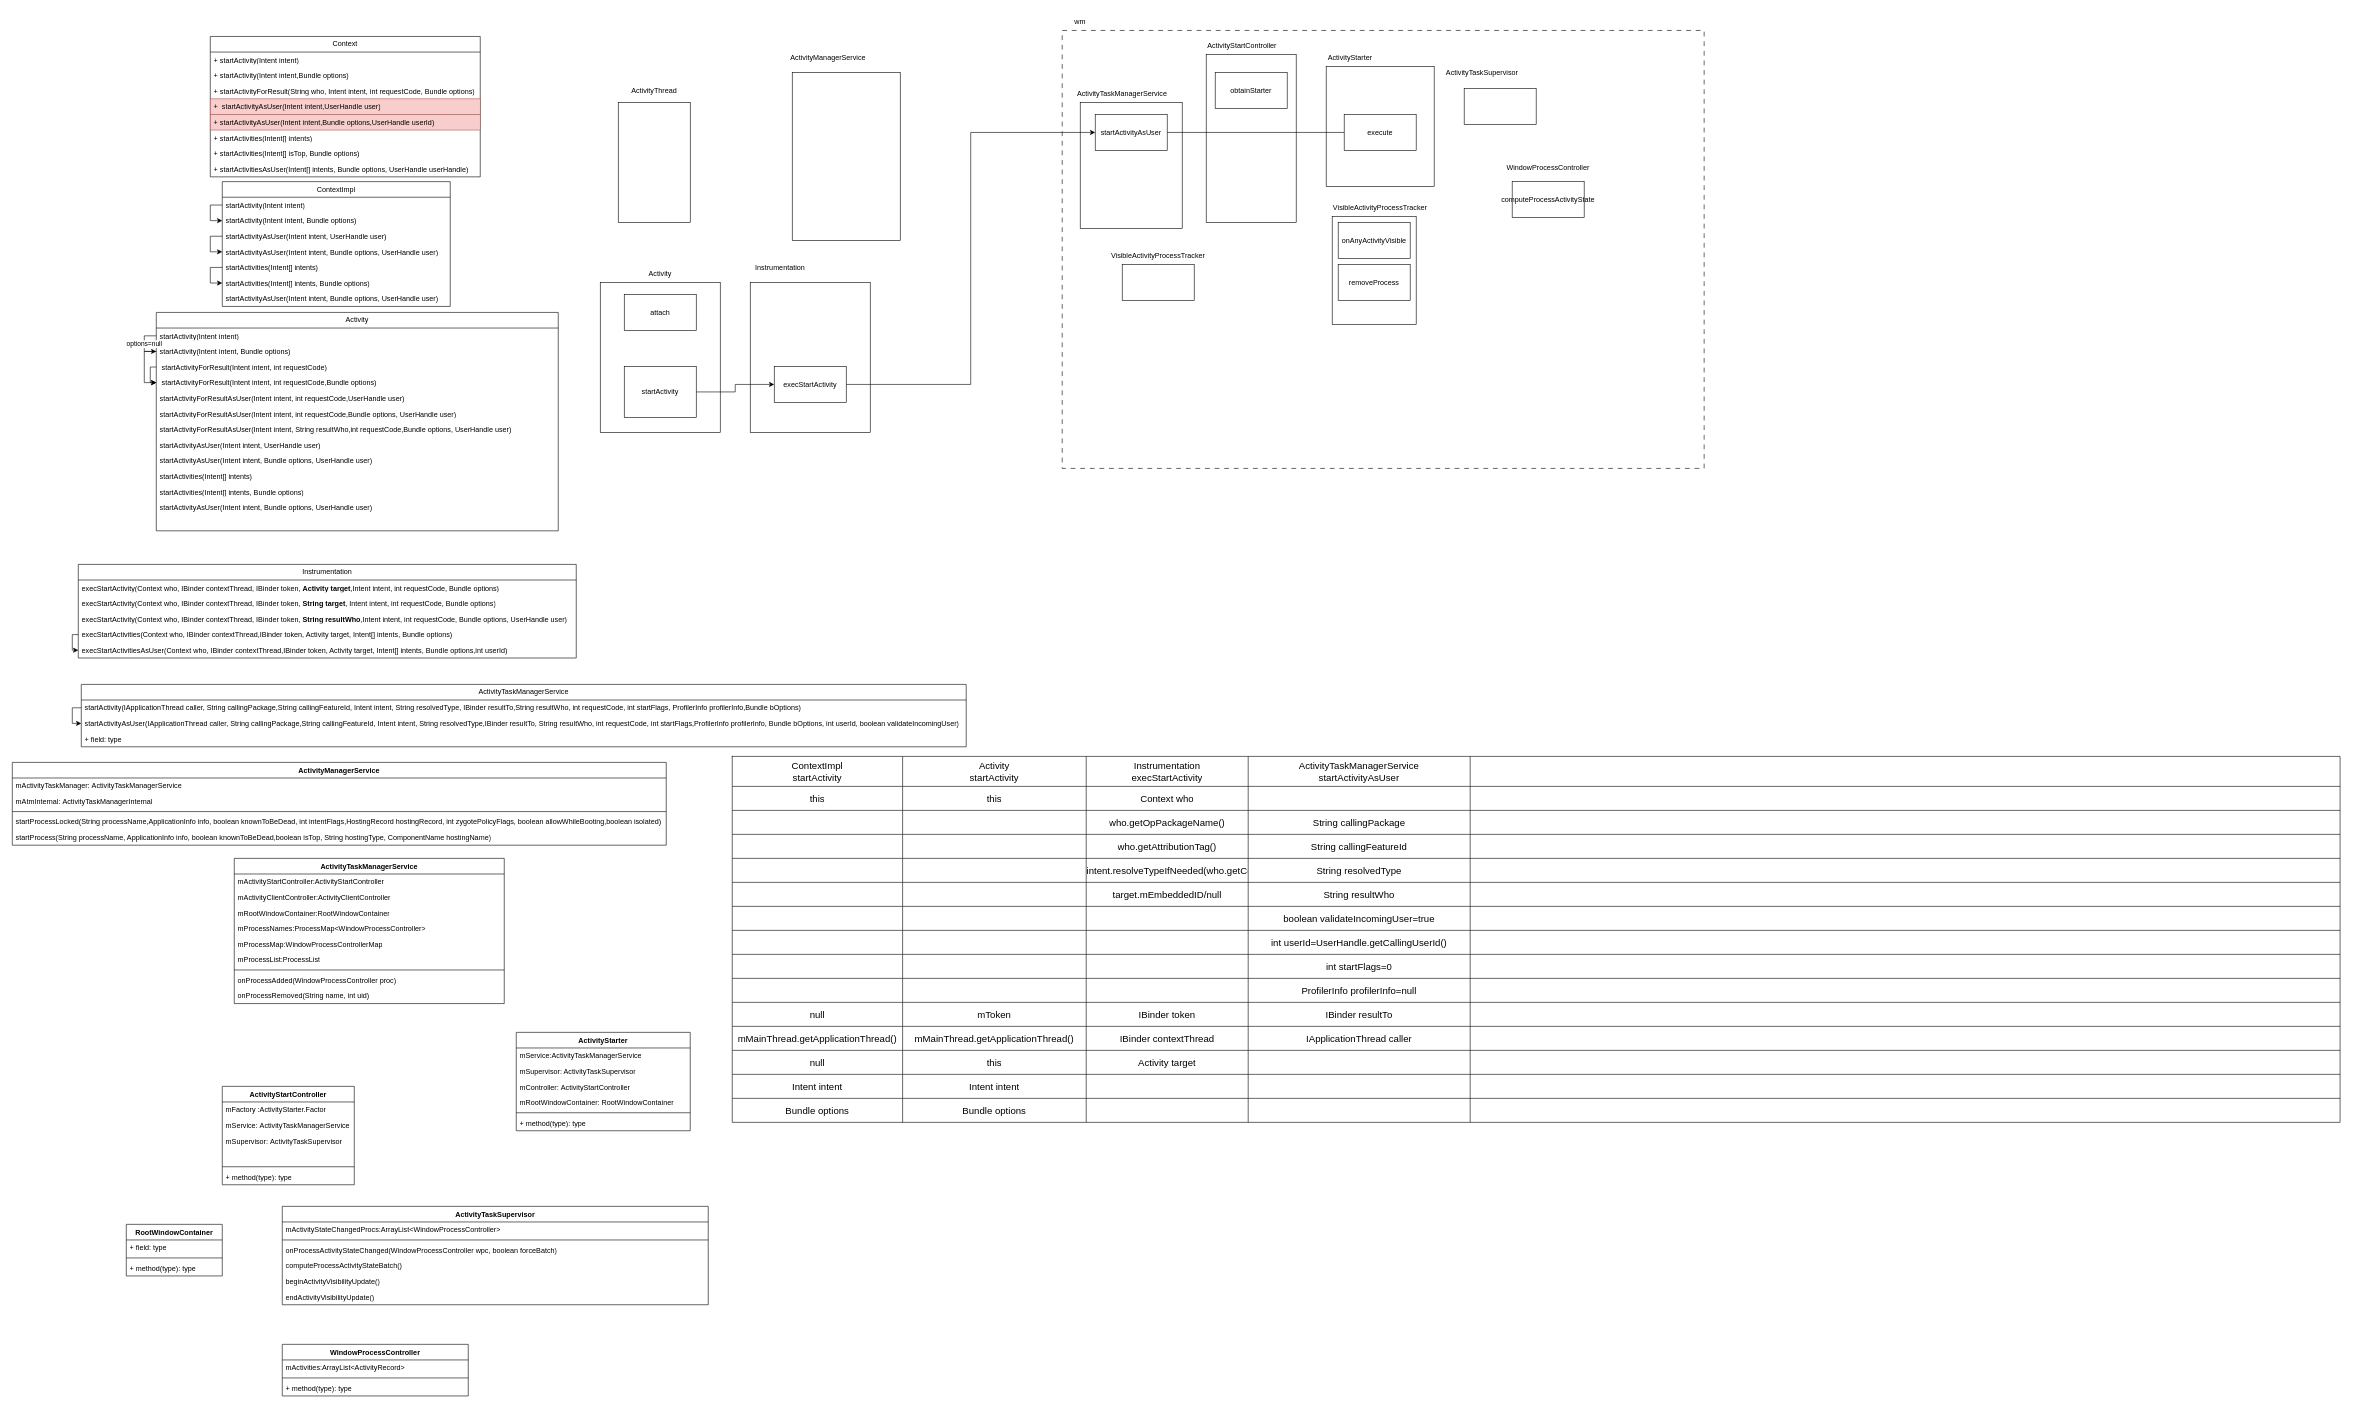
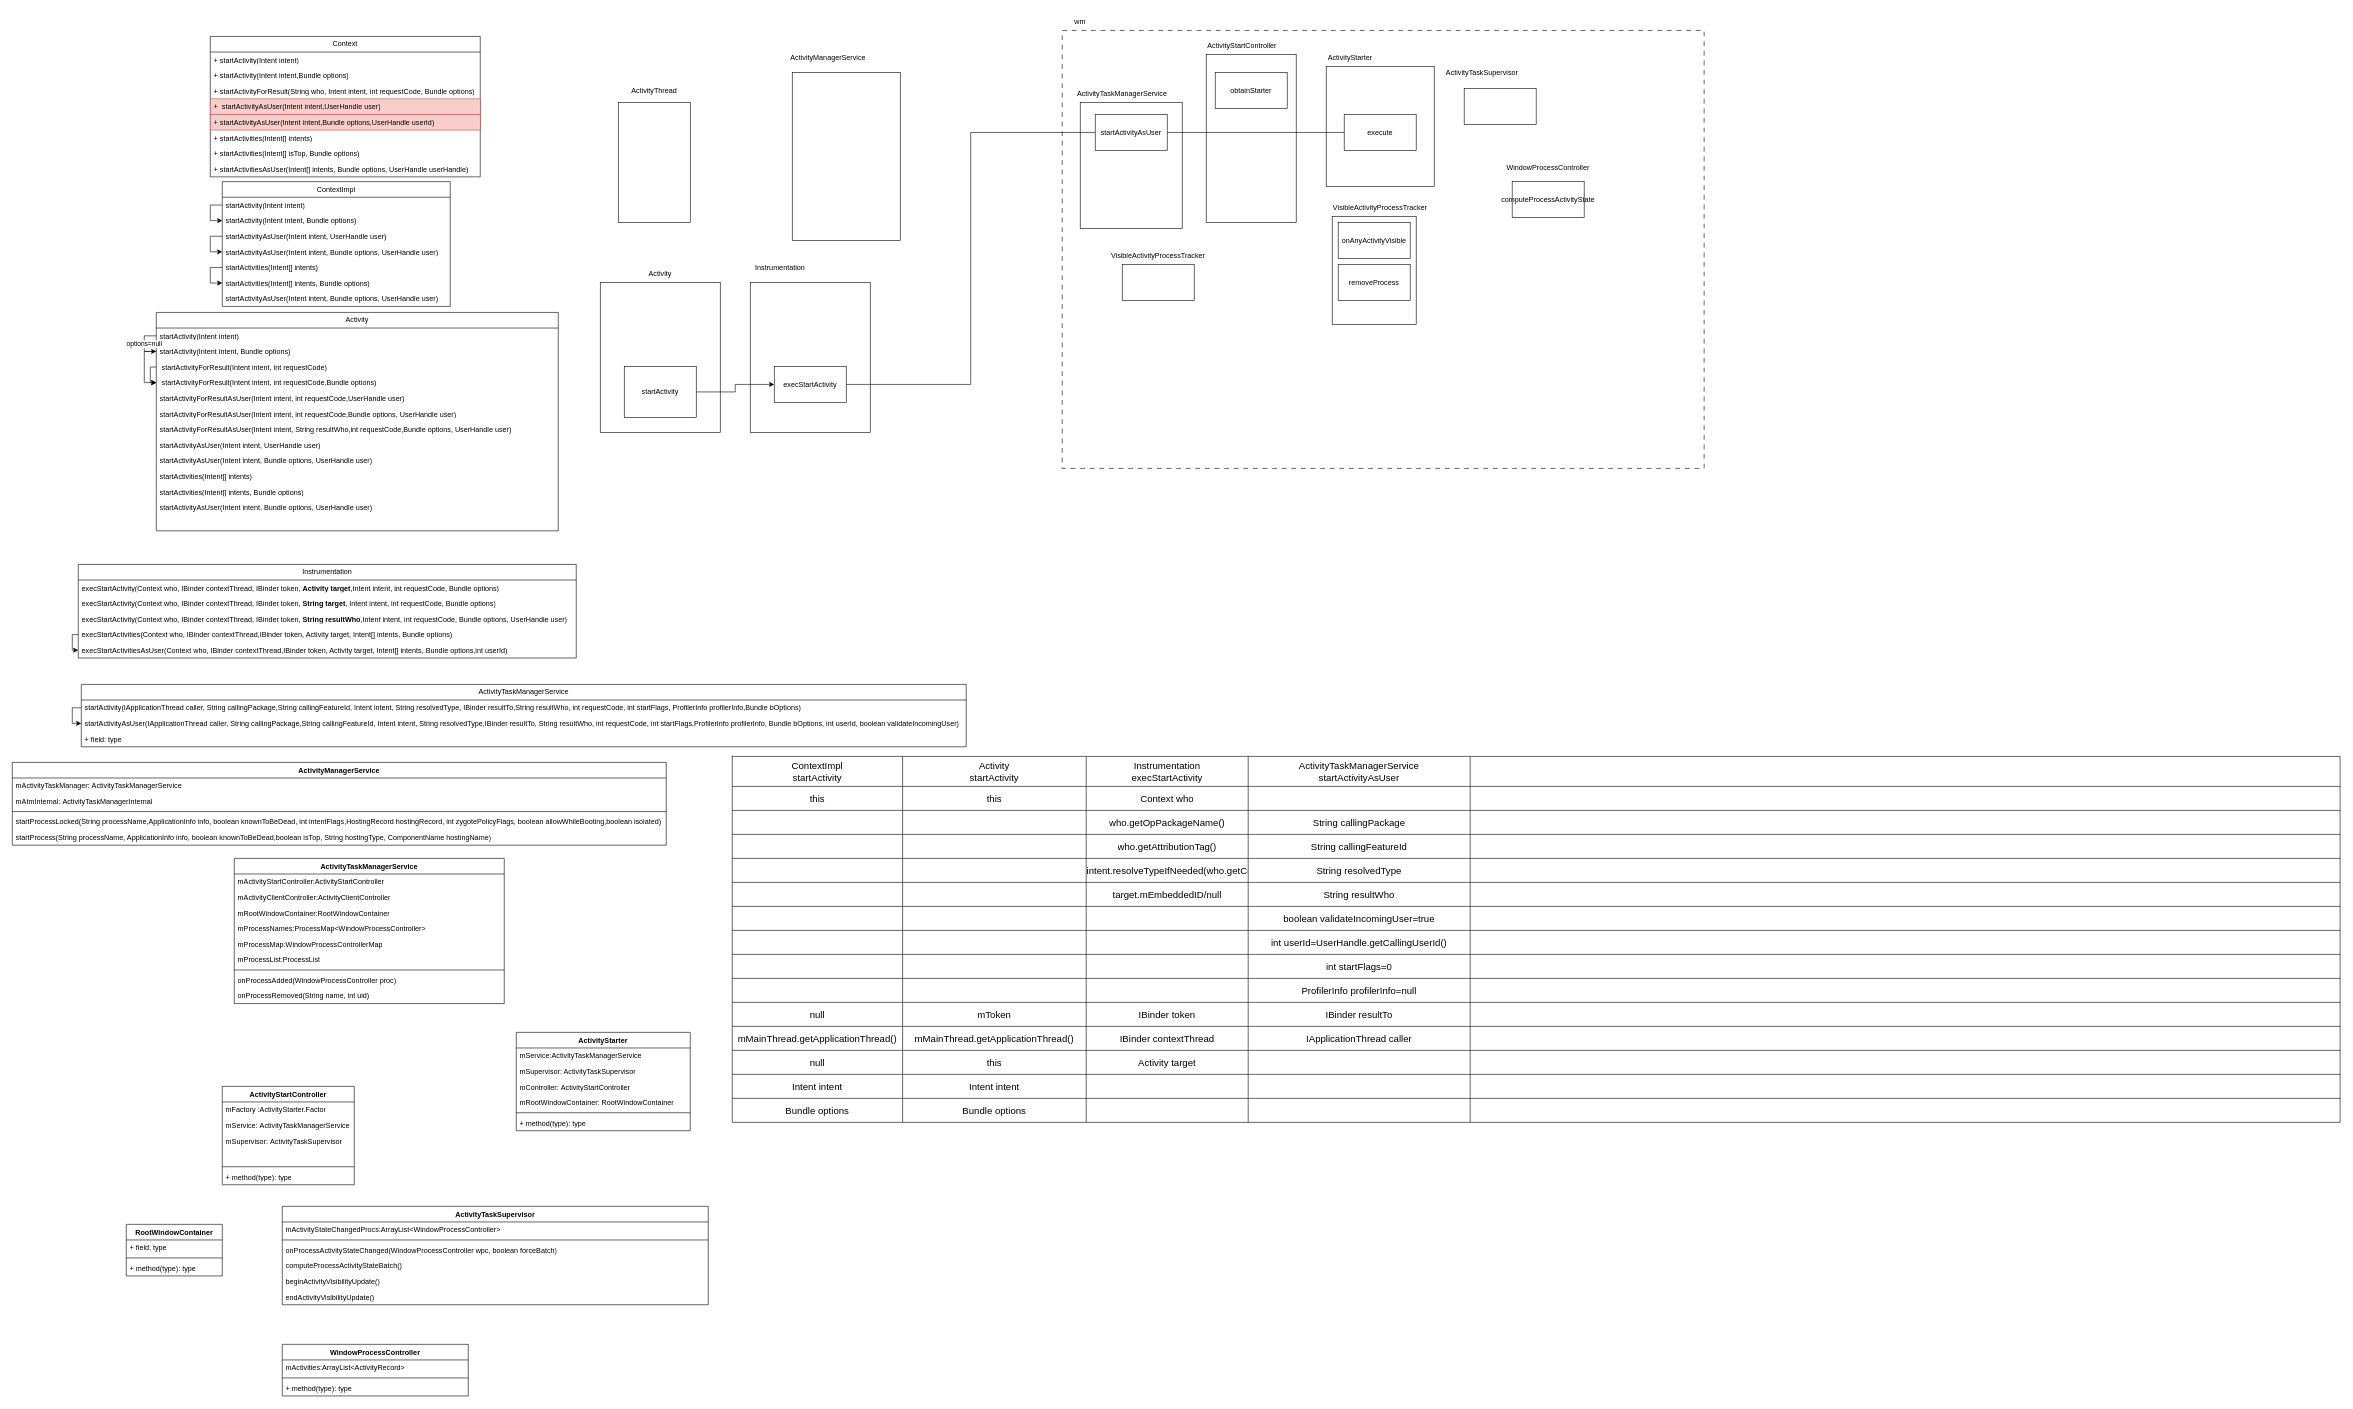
edge "execStartActivity" -> "startActivityAsUser": arrowhead classic -> none
node "attach": removed
